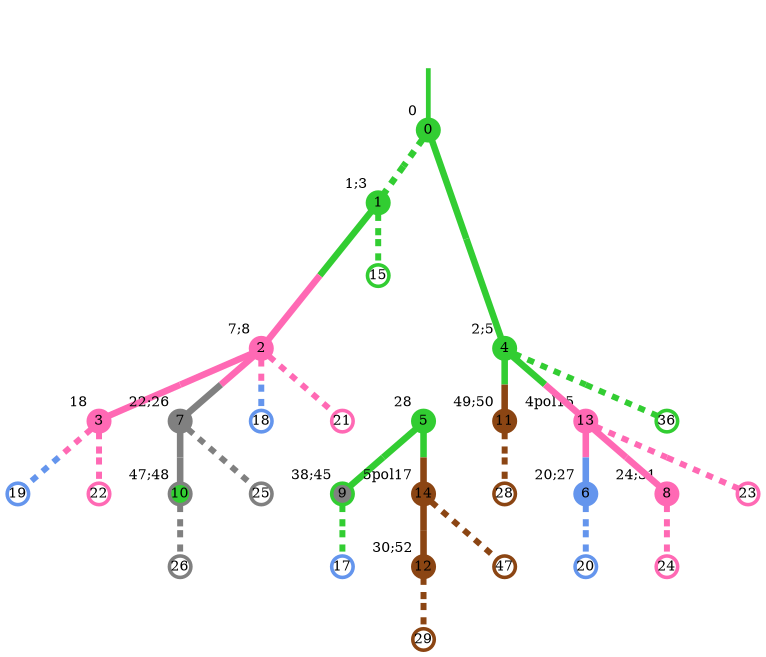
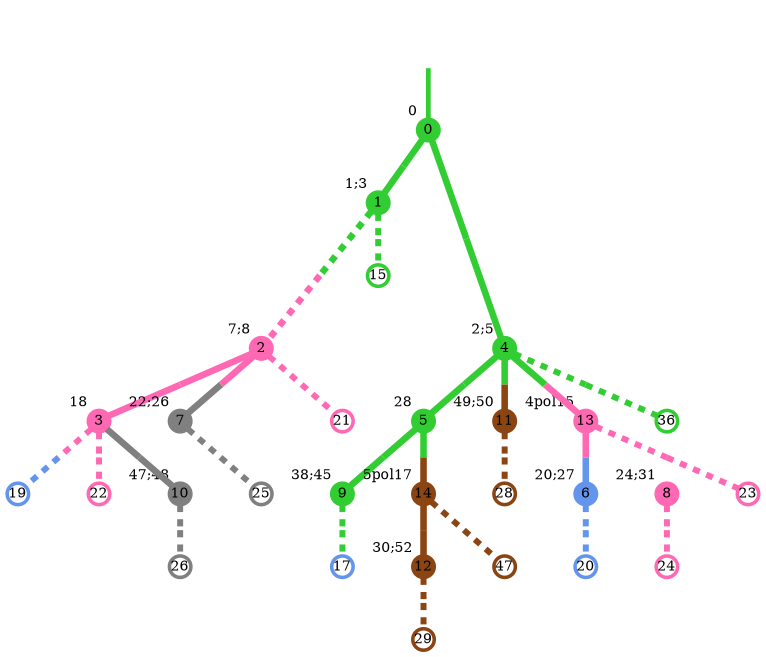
edge "0 0" -> "1 1;3": style dashed -> solid
edge "1 1;3" -> "2 7;8": style solid -> dashed
edge "4 2;5" -> "5 28": added
node "18": removed
edge "7 22;26" -> "10 47;48": now "3 18" -> "10 47;48"
edge "13 4pol15" -> "8 24;31": removed
node "10 47;48": fillcolor #32cd32ff -> #808080ff
node "9 38;45": fillcolor #808080ff -> #32cd32ff
